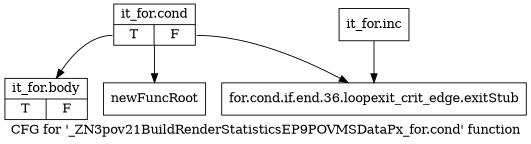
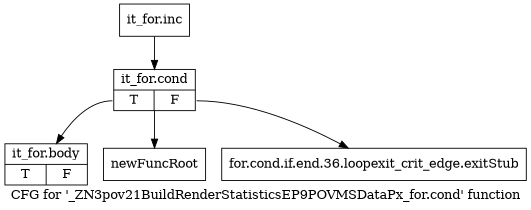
edge "it_for.inc" -> "for.cond.if.end.36.loopexit_crit_edge.exitStub": now "it_for.inc" -> "it_for.cond"
